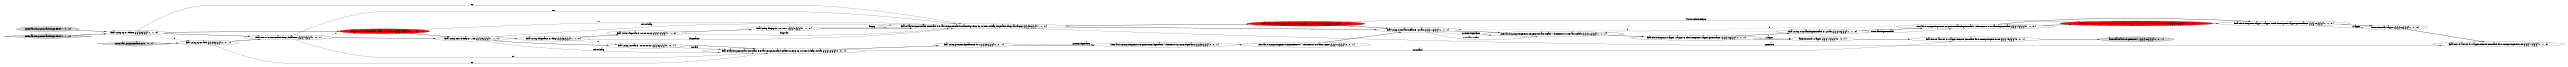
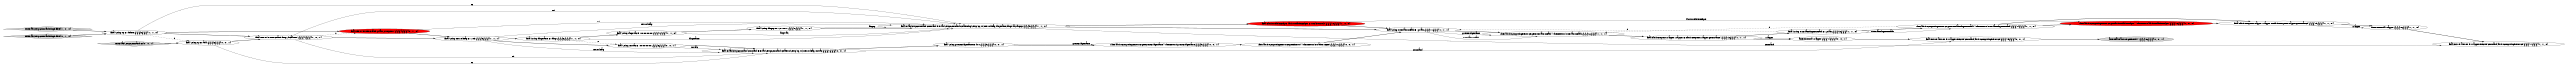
node "testPvlanSetupCommandDhcpDelete['1', '0', '0']": shape ellipse -> diamond
